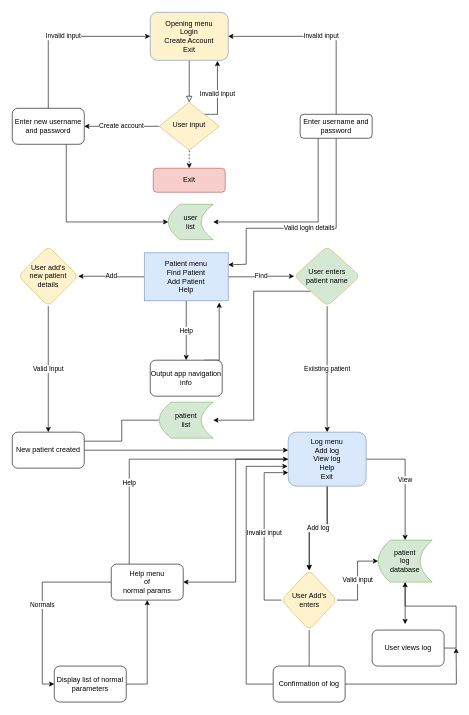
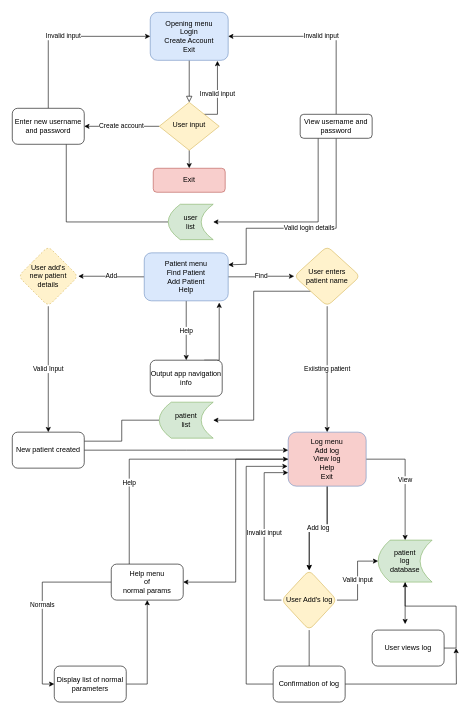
node "Opening menu Login Create Account Exit": fillcolor #fff2cc -> #dae8fc
node "Enter username and password": label "Enter username and password" -> "View username and password"
edge "User input" -> "Exit": style dashed -> solid
edge "Enter new username and password" -> "user list": arrowhead classic -> none
node "User add's new patient details": style solid -> dashed
node "User enters patient name": fillcolor #d5e8d4 -> #fff2cc
node "Patient menu Find Patient Add Patient Help": shape rectangle -> rounded rectangle
node "Log menu Add log View log Help Exit": fillcolor #dae8fc -> #f8cecc
node "User Add's enters": label "User Add's enters" -> "User Add's log"
